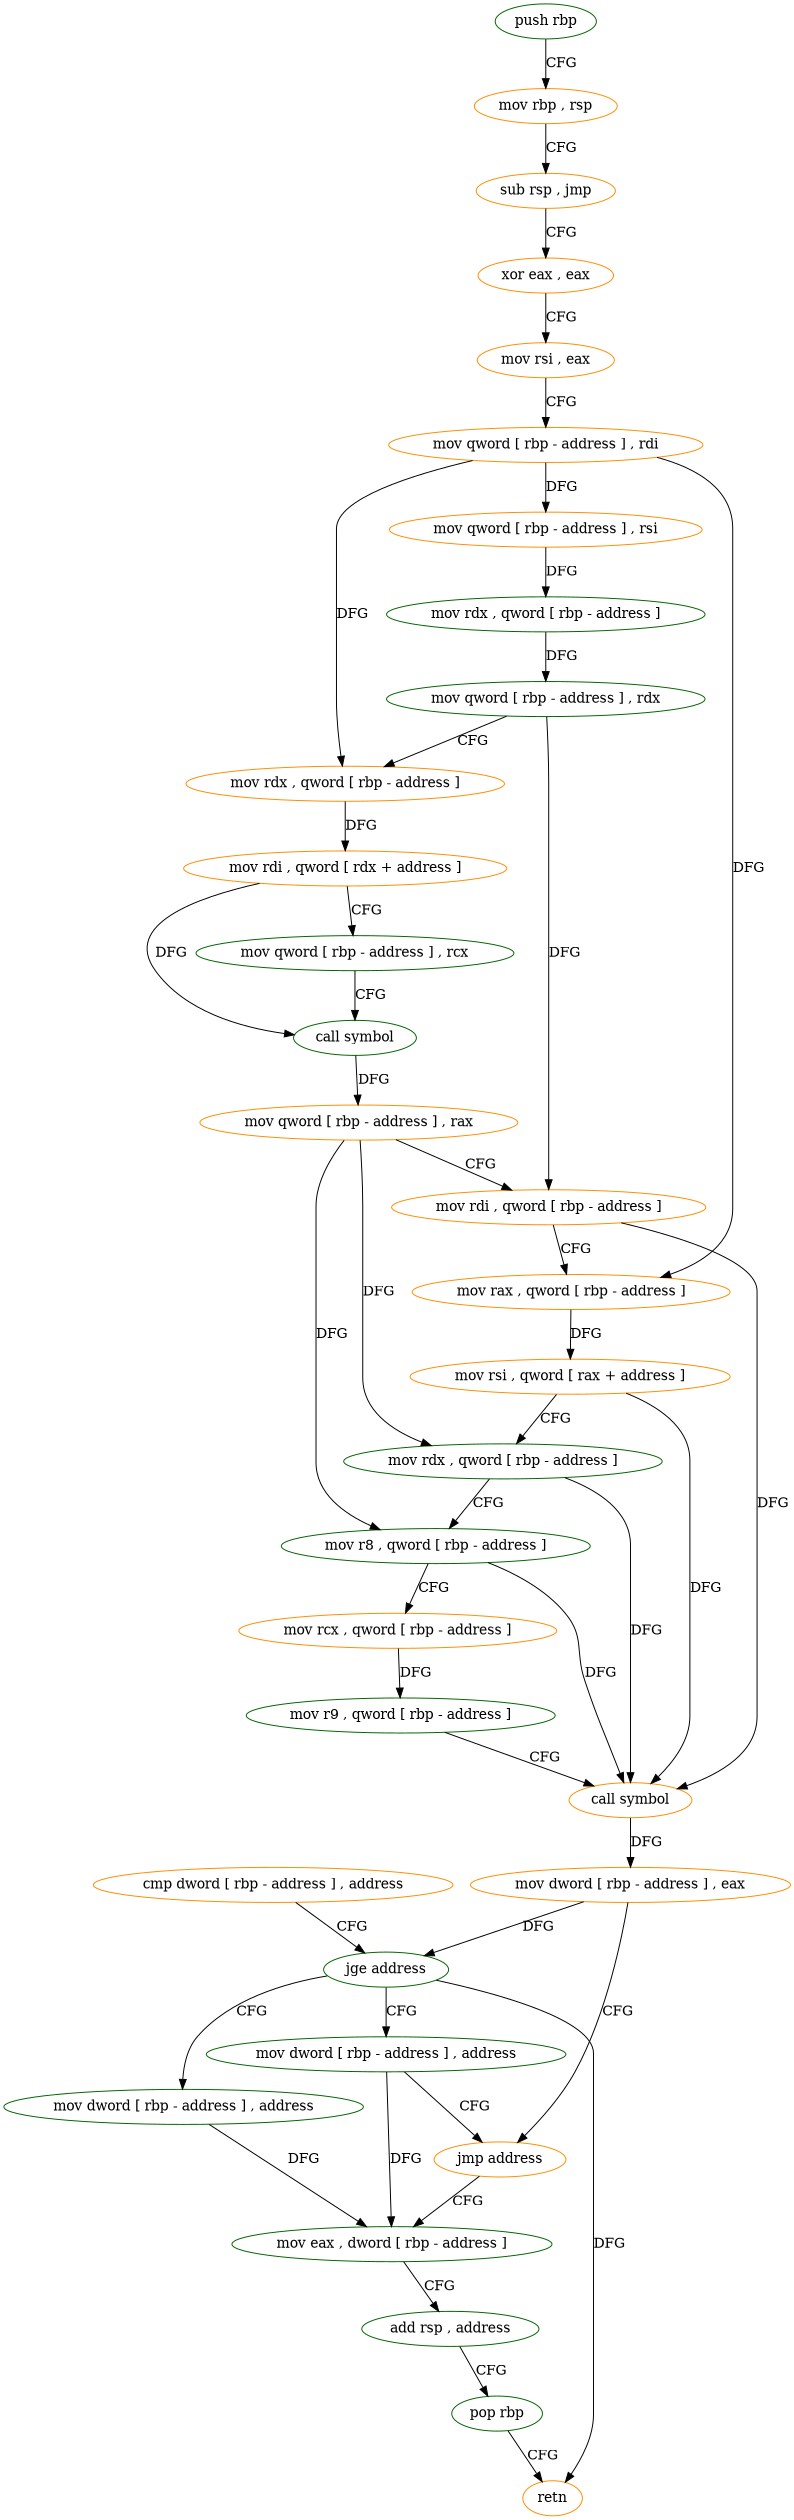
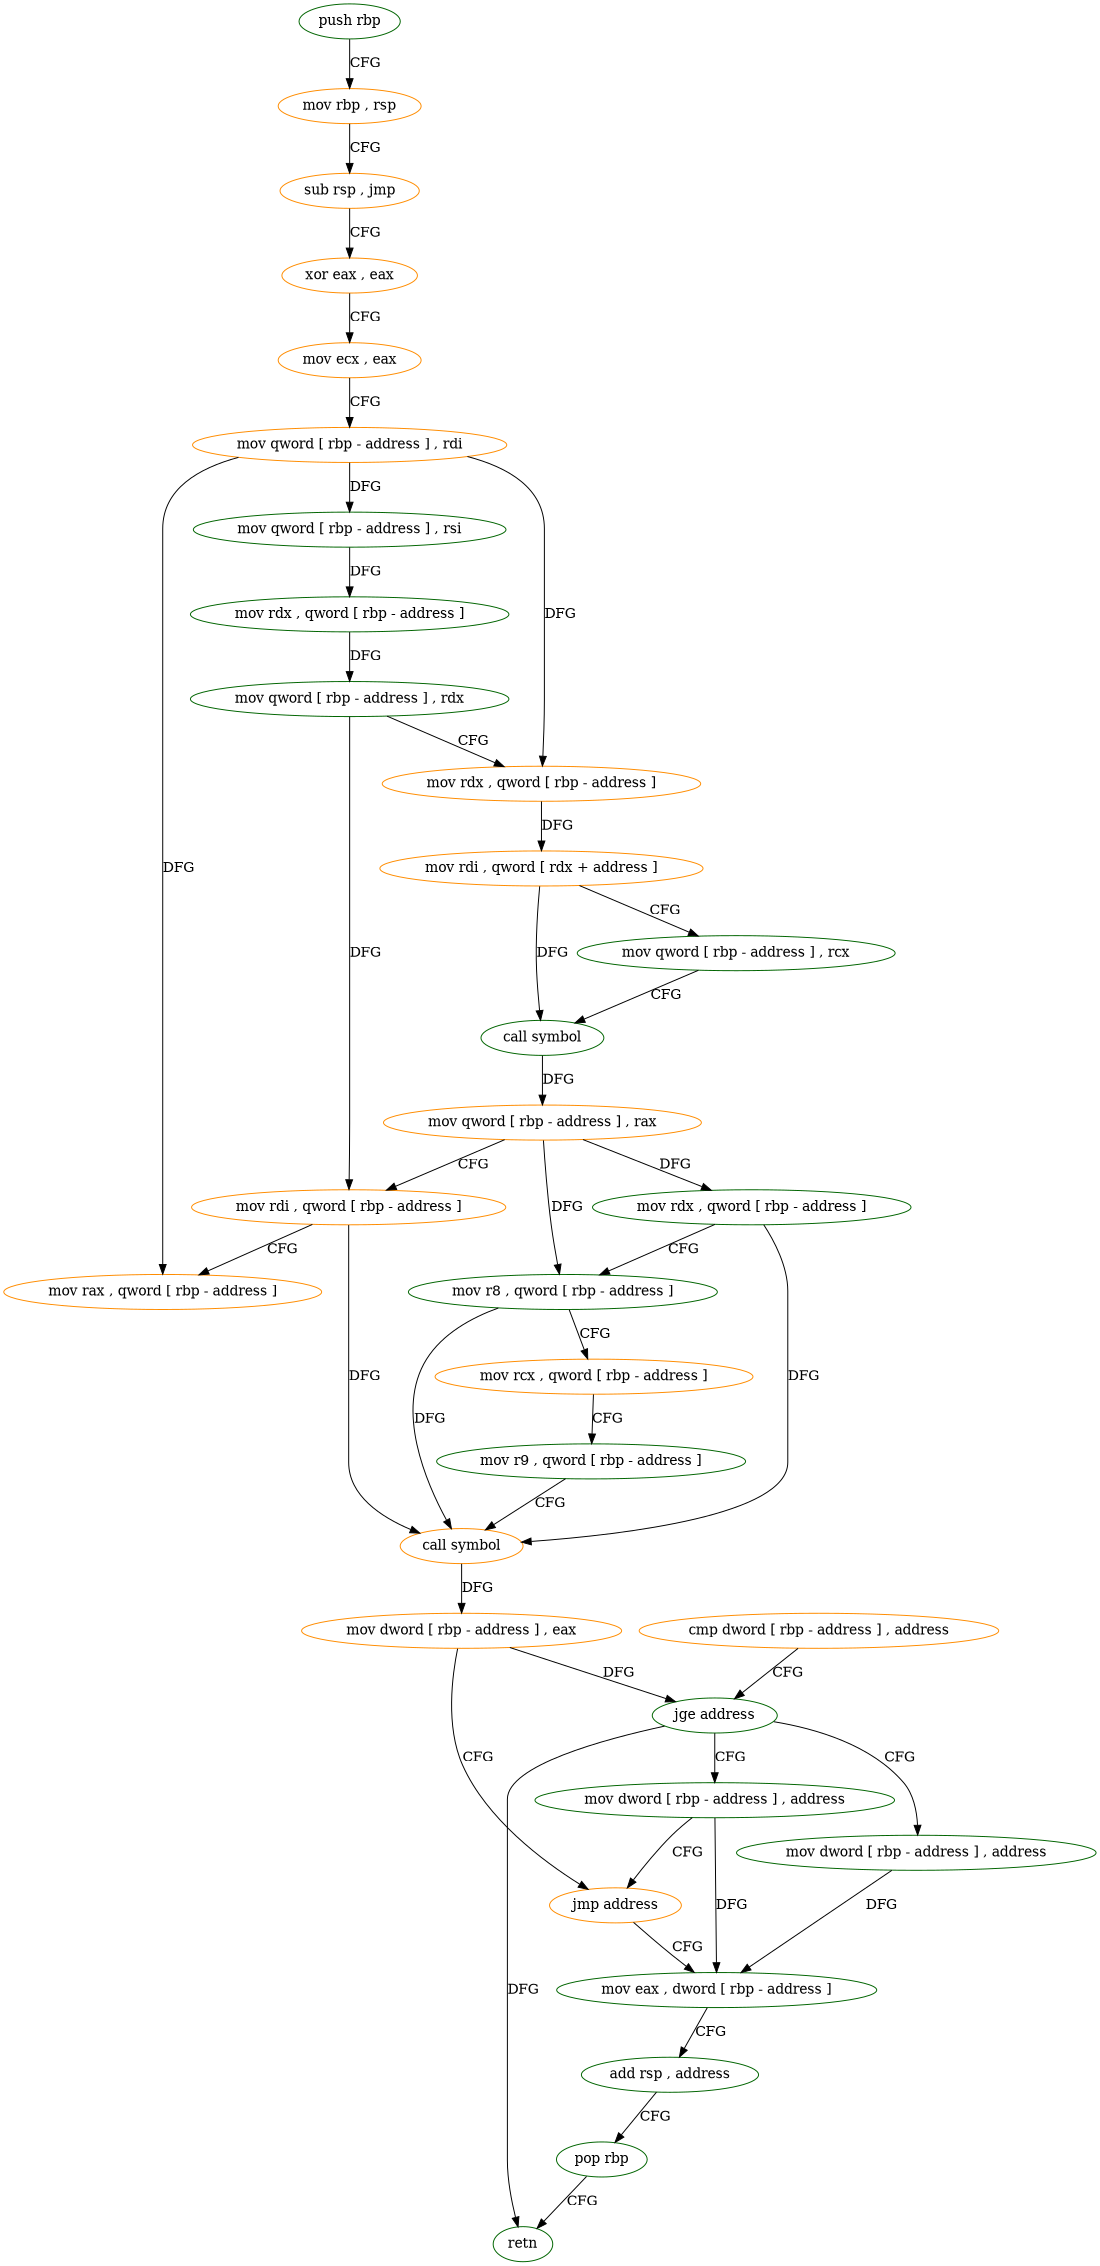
node "mov rsi , eax": label "mov rsi , eax" -> "mov ecx , eax"
node "mov qword [ rbp - address ] , rsi": color darkorange -> darkgreen
node "mov rsi , qword [ rax + address ]": removed
edge "mov rcx , qword [ rbp - address ]" -> "mov r9 , qword [ rbp - address ]": label "DFG" -> "CFG"
node "retn": color darkorange -> darkgreen
